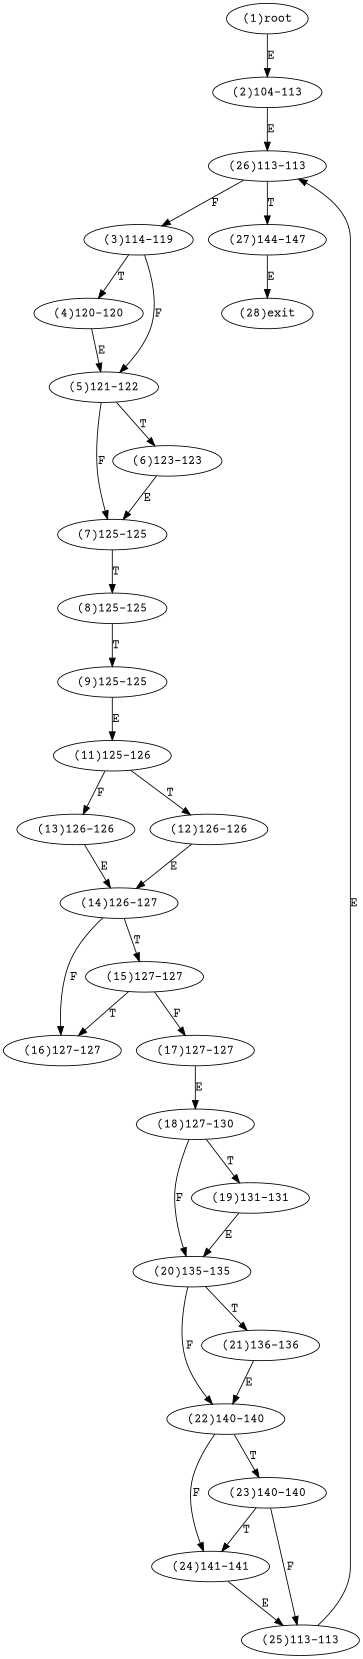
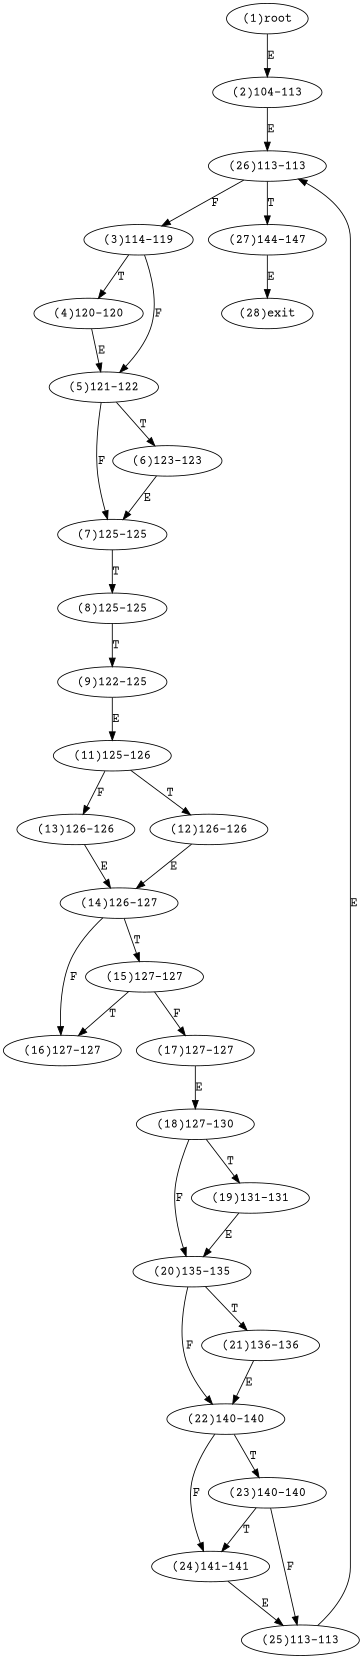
node "(9)125-125": label "(9)125-125" -> "(9)122-125"
